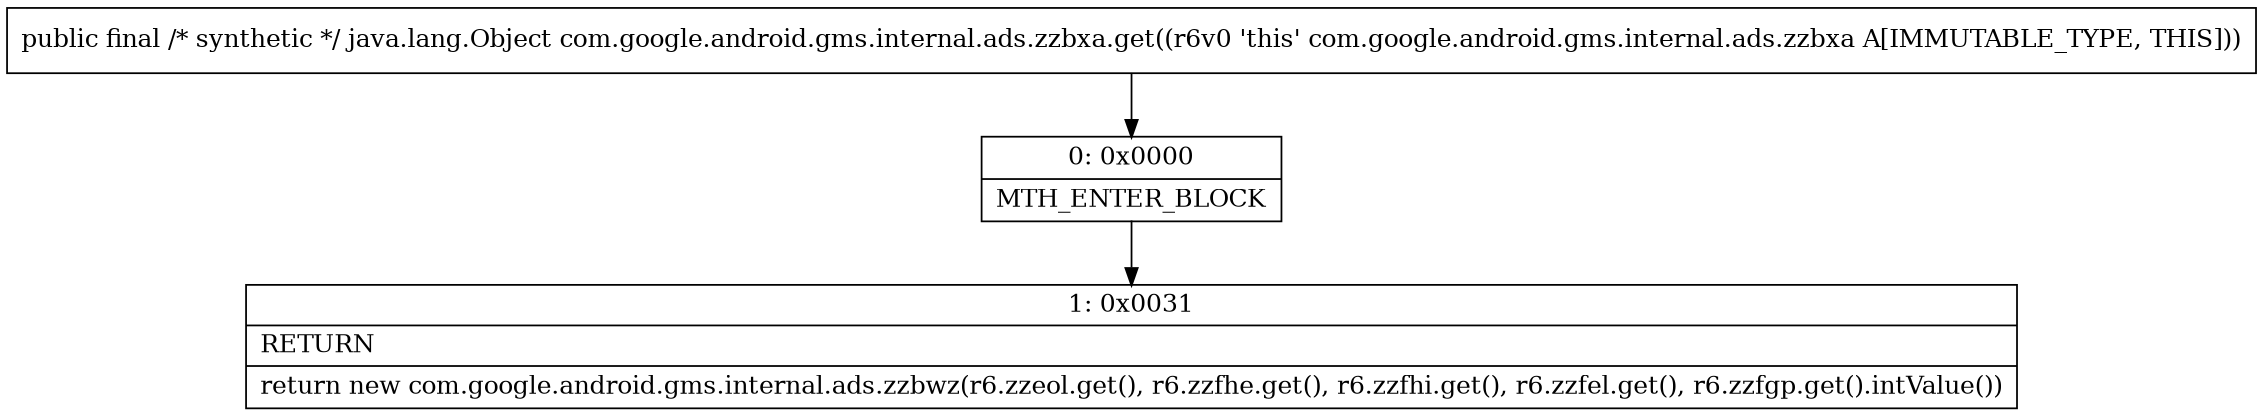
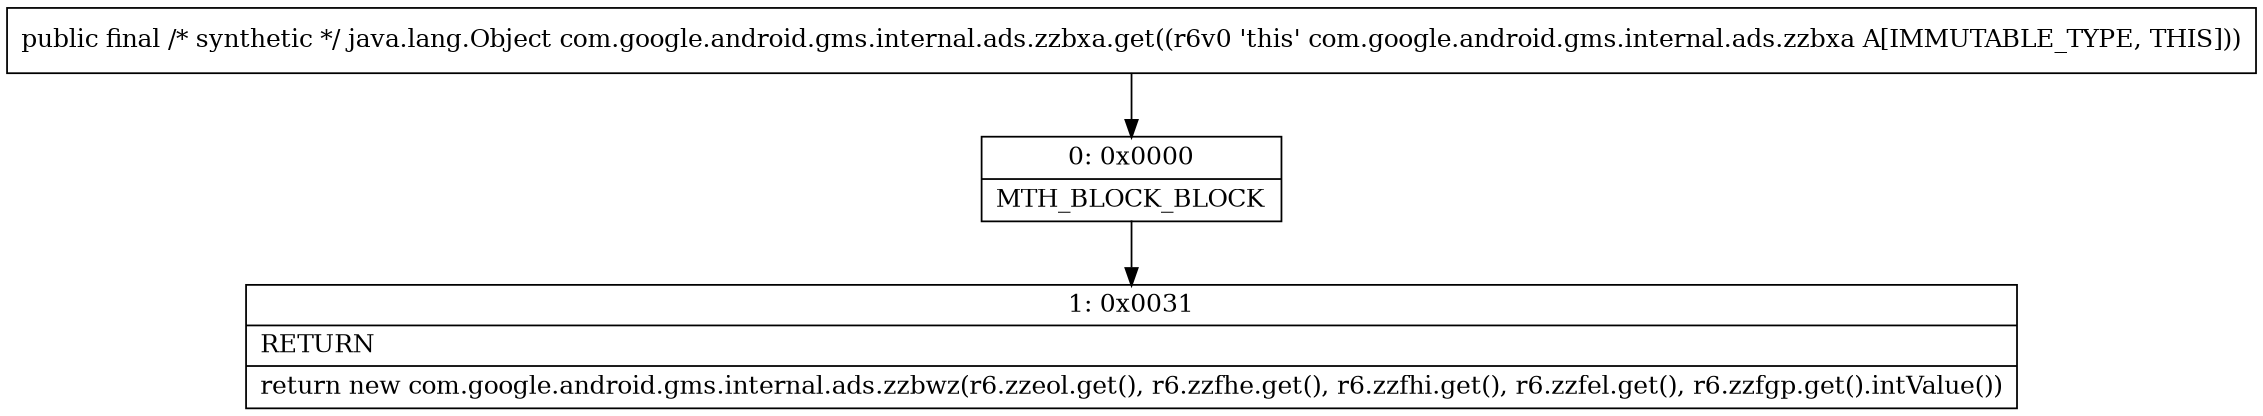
node "0: 0x0000": text "MTH_ENTER_BLOCK" -> "MTH_BLOCK_BLOCK"
